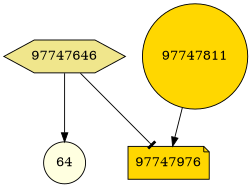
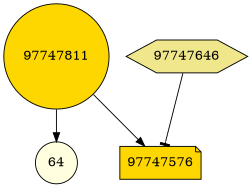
edge "97747646" -> "64": now "97747811" -> "64"
node "97747976": label "97747976" -> "97747576"
